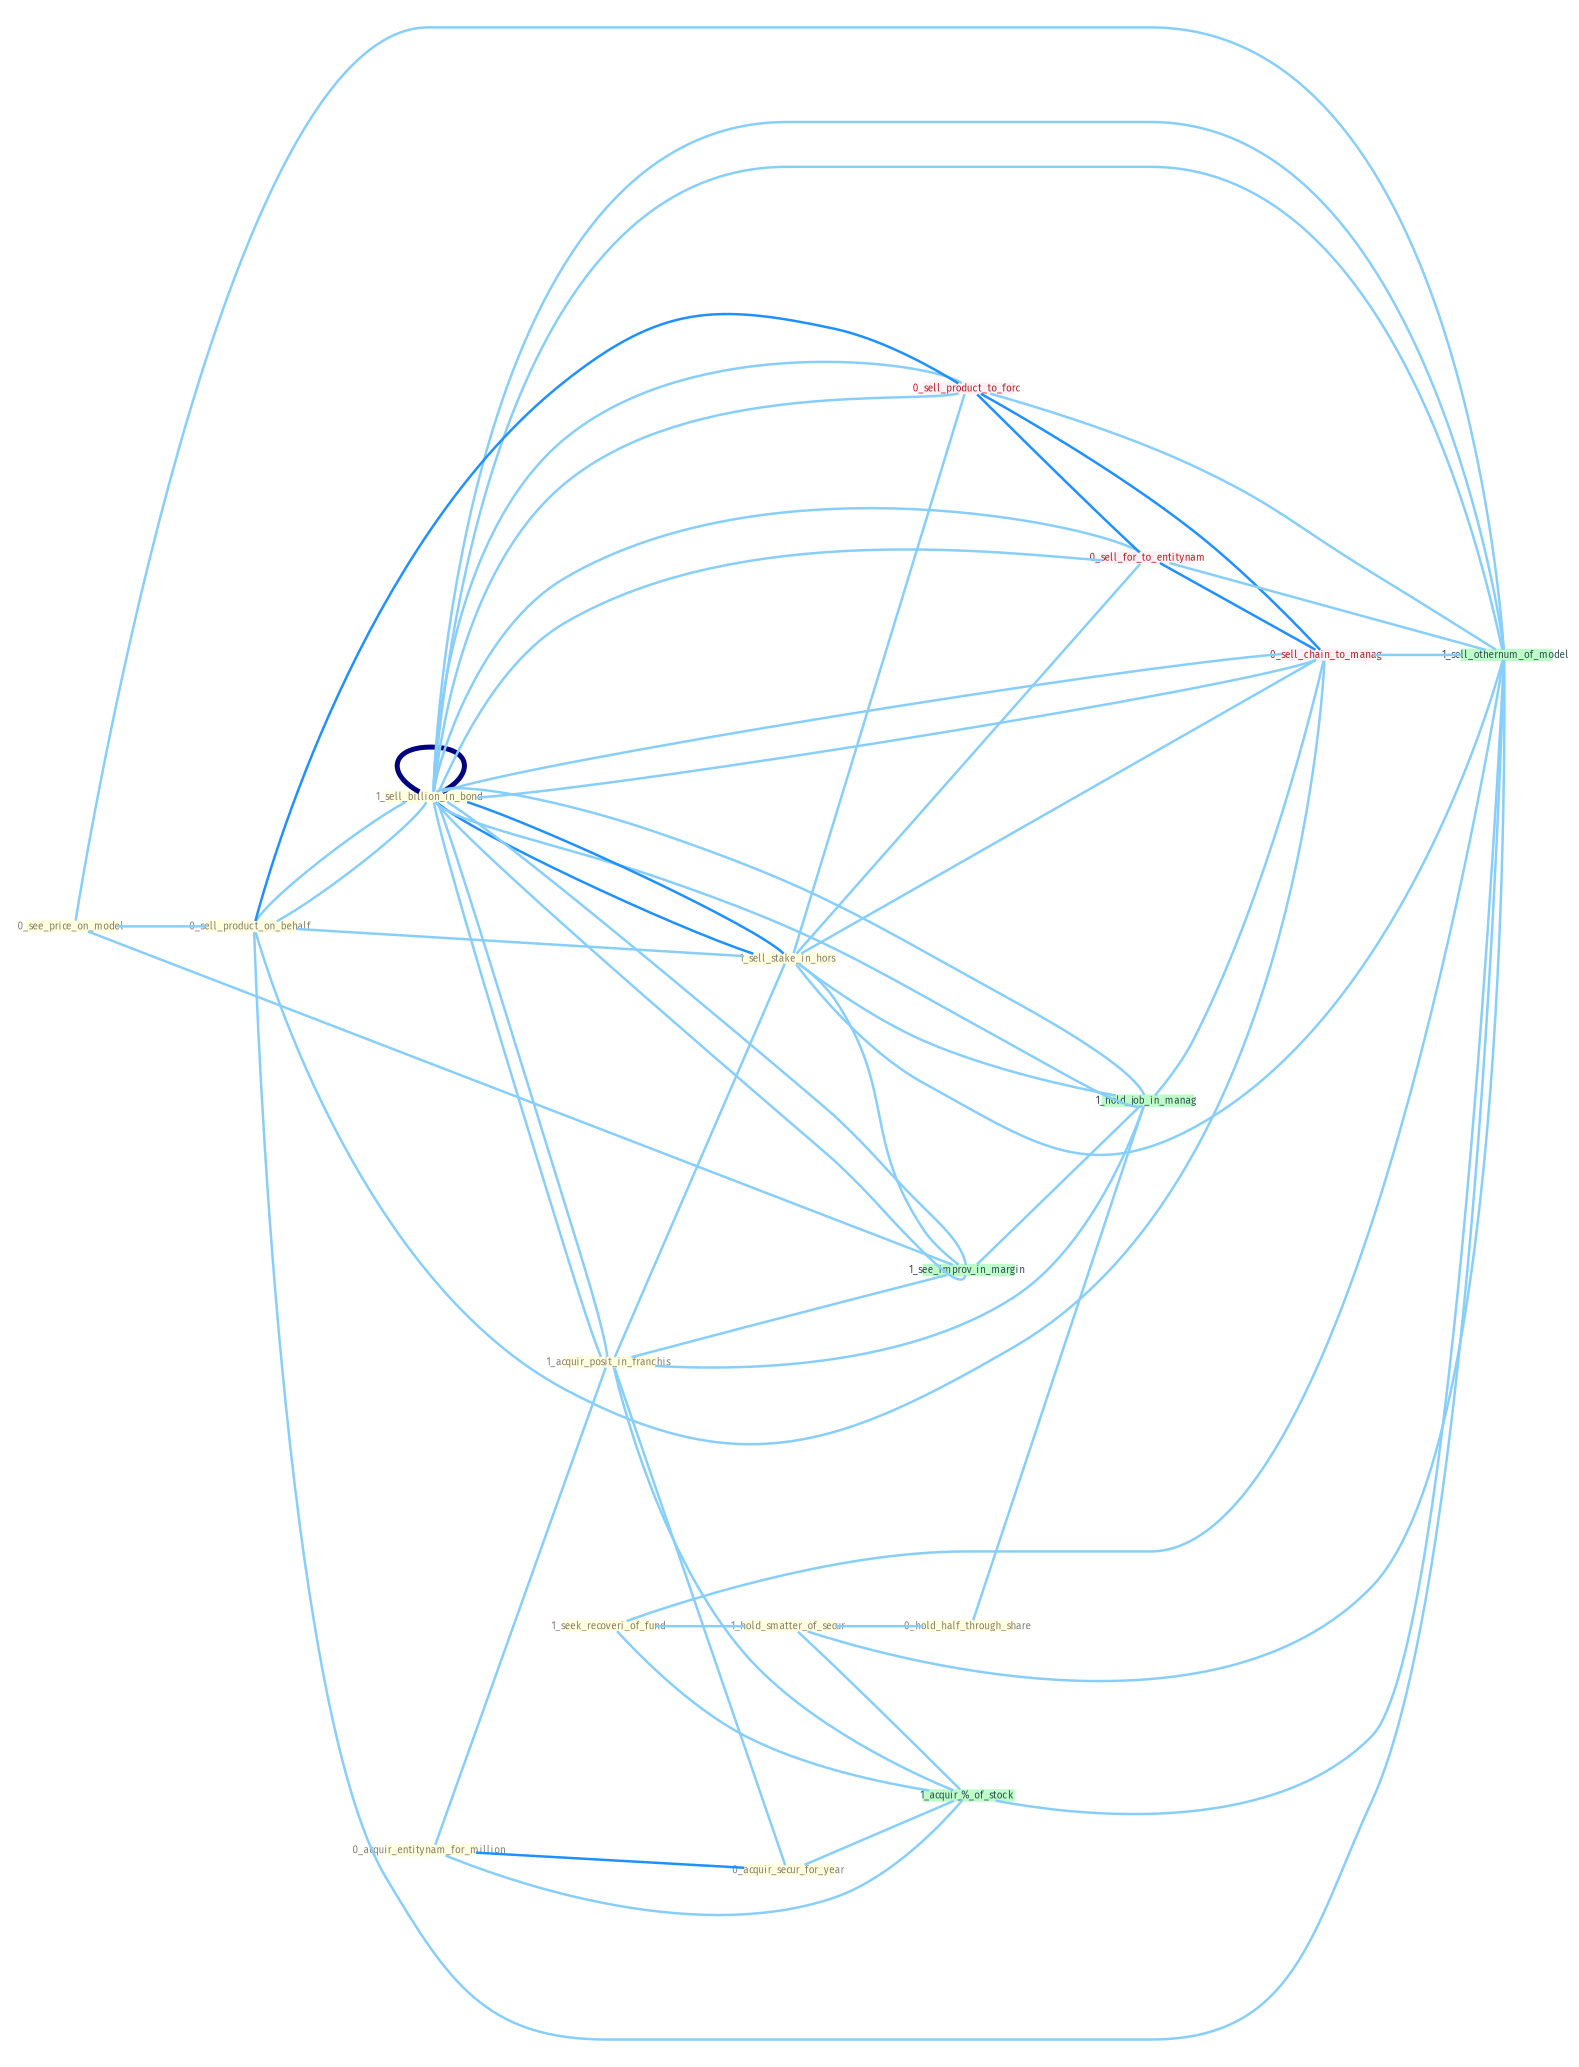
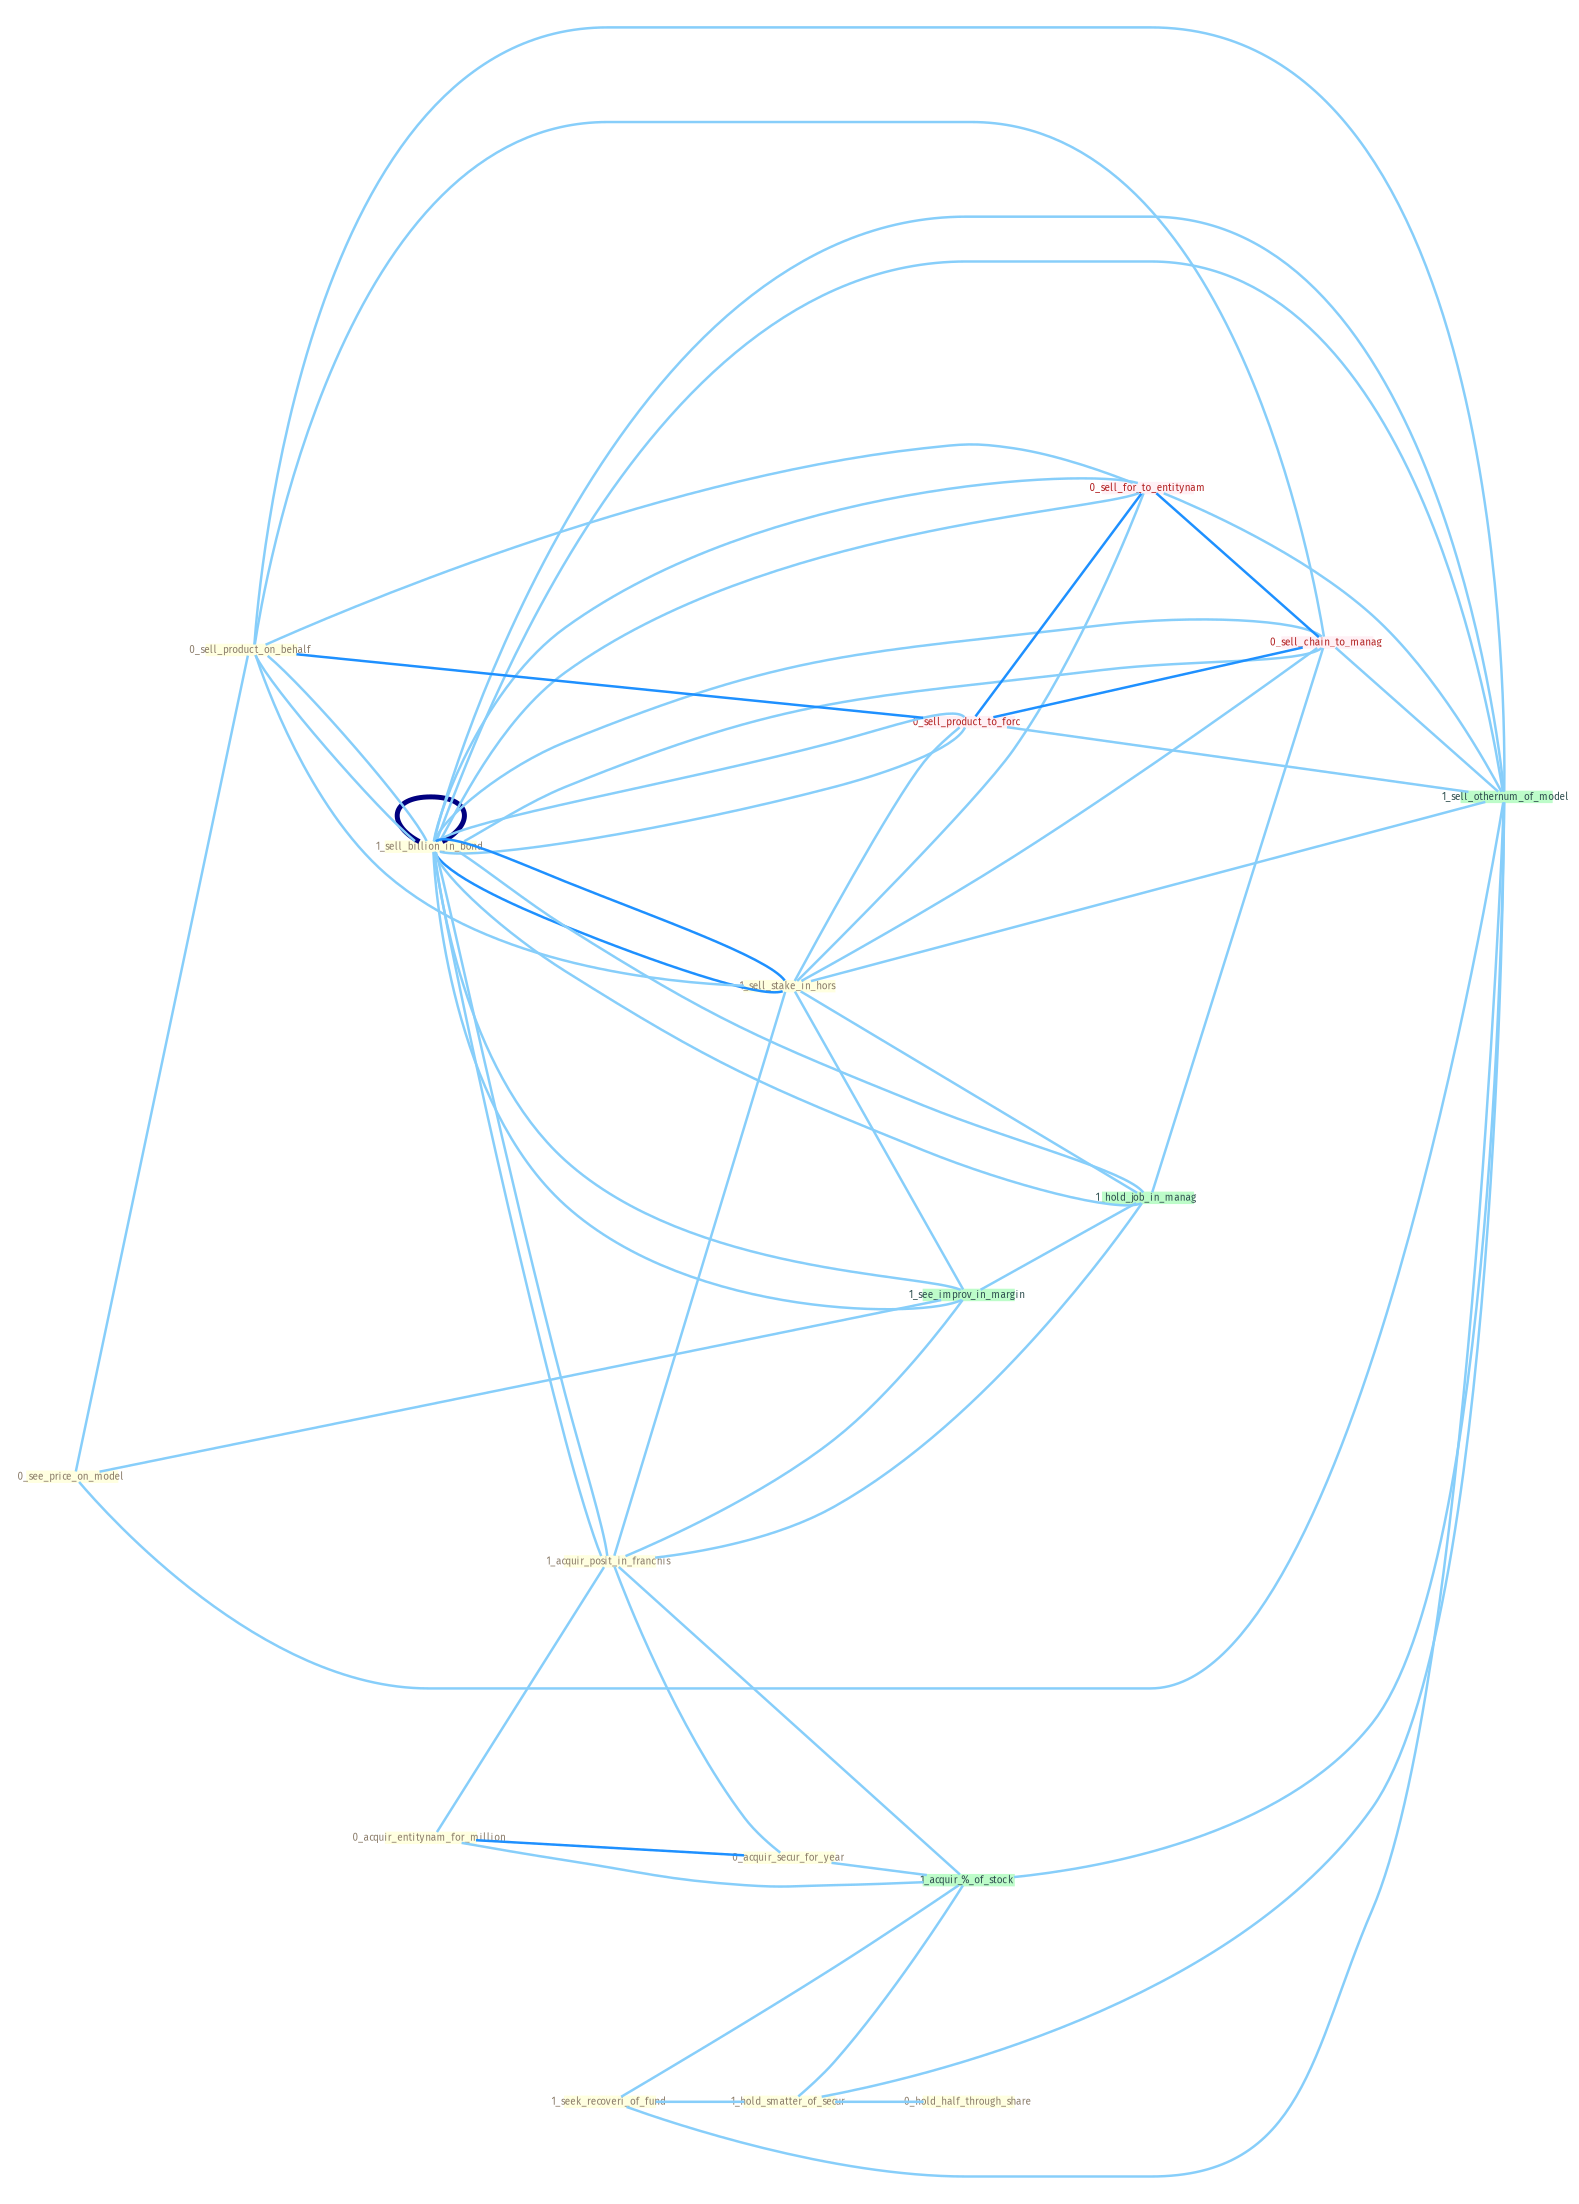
edge "0_sell_for_to_entitynam" -- "0_sell_product_on_behalf": added
edge "1_hold_job_in_manag" -- "0_hold_half_through_share": removed
